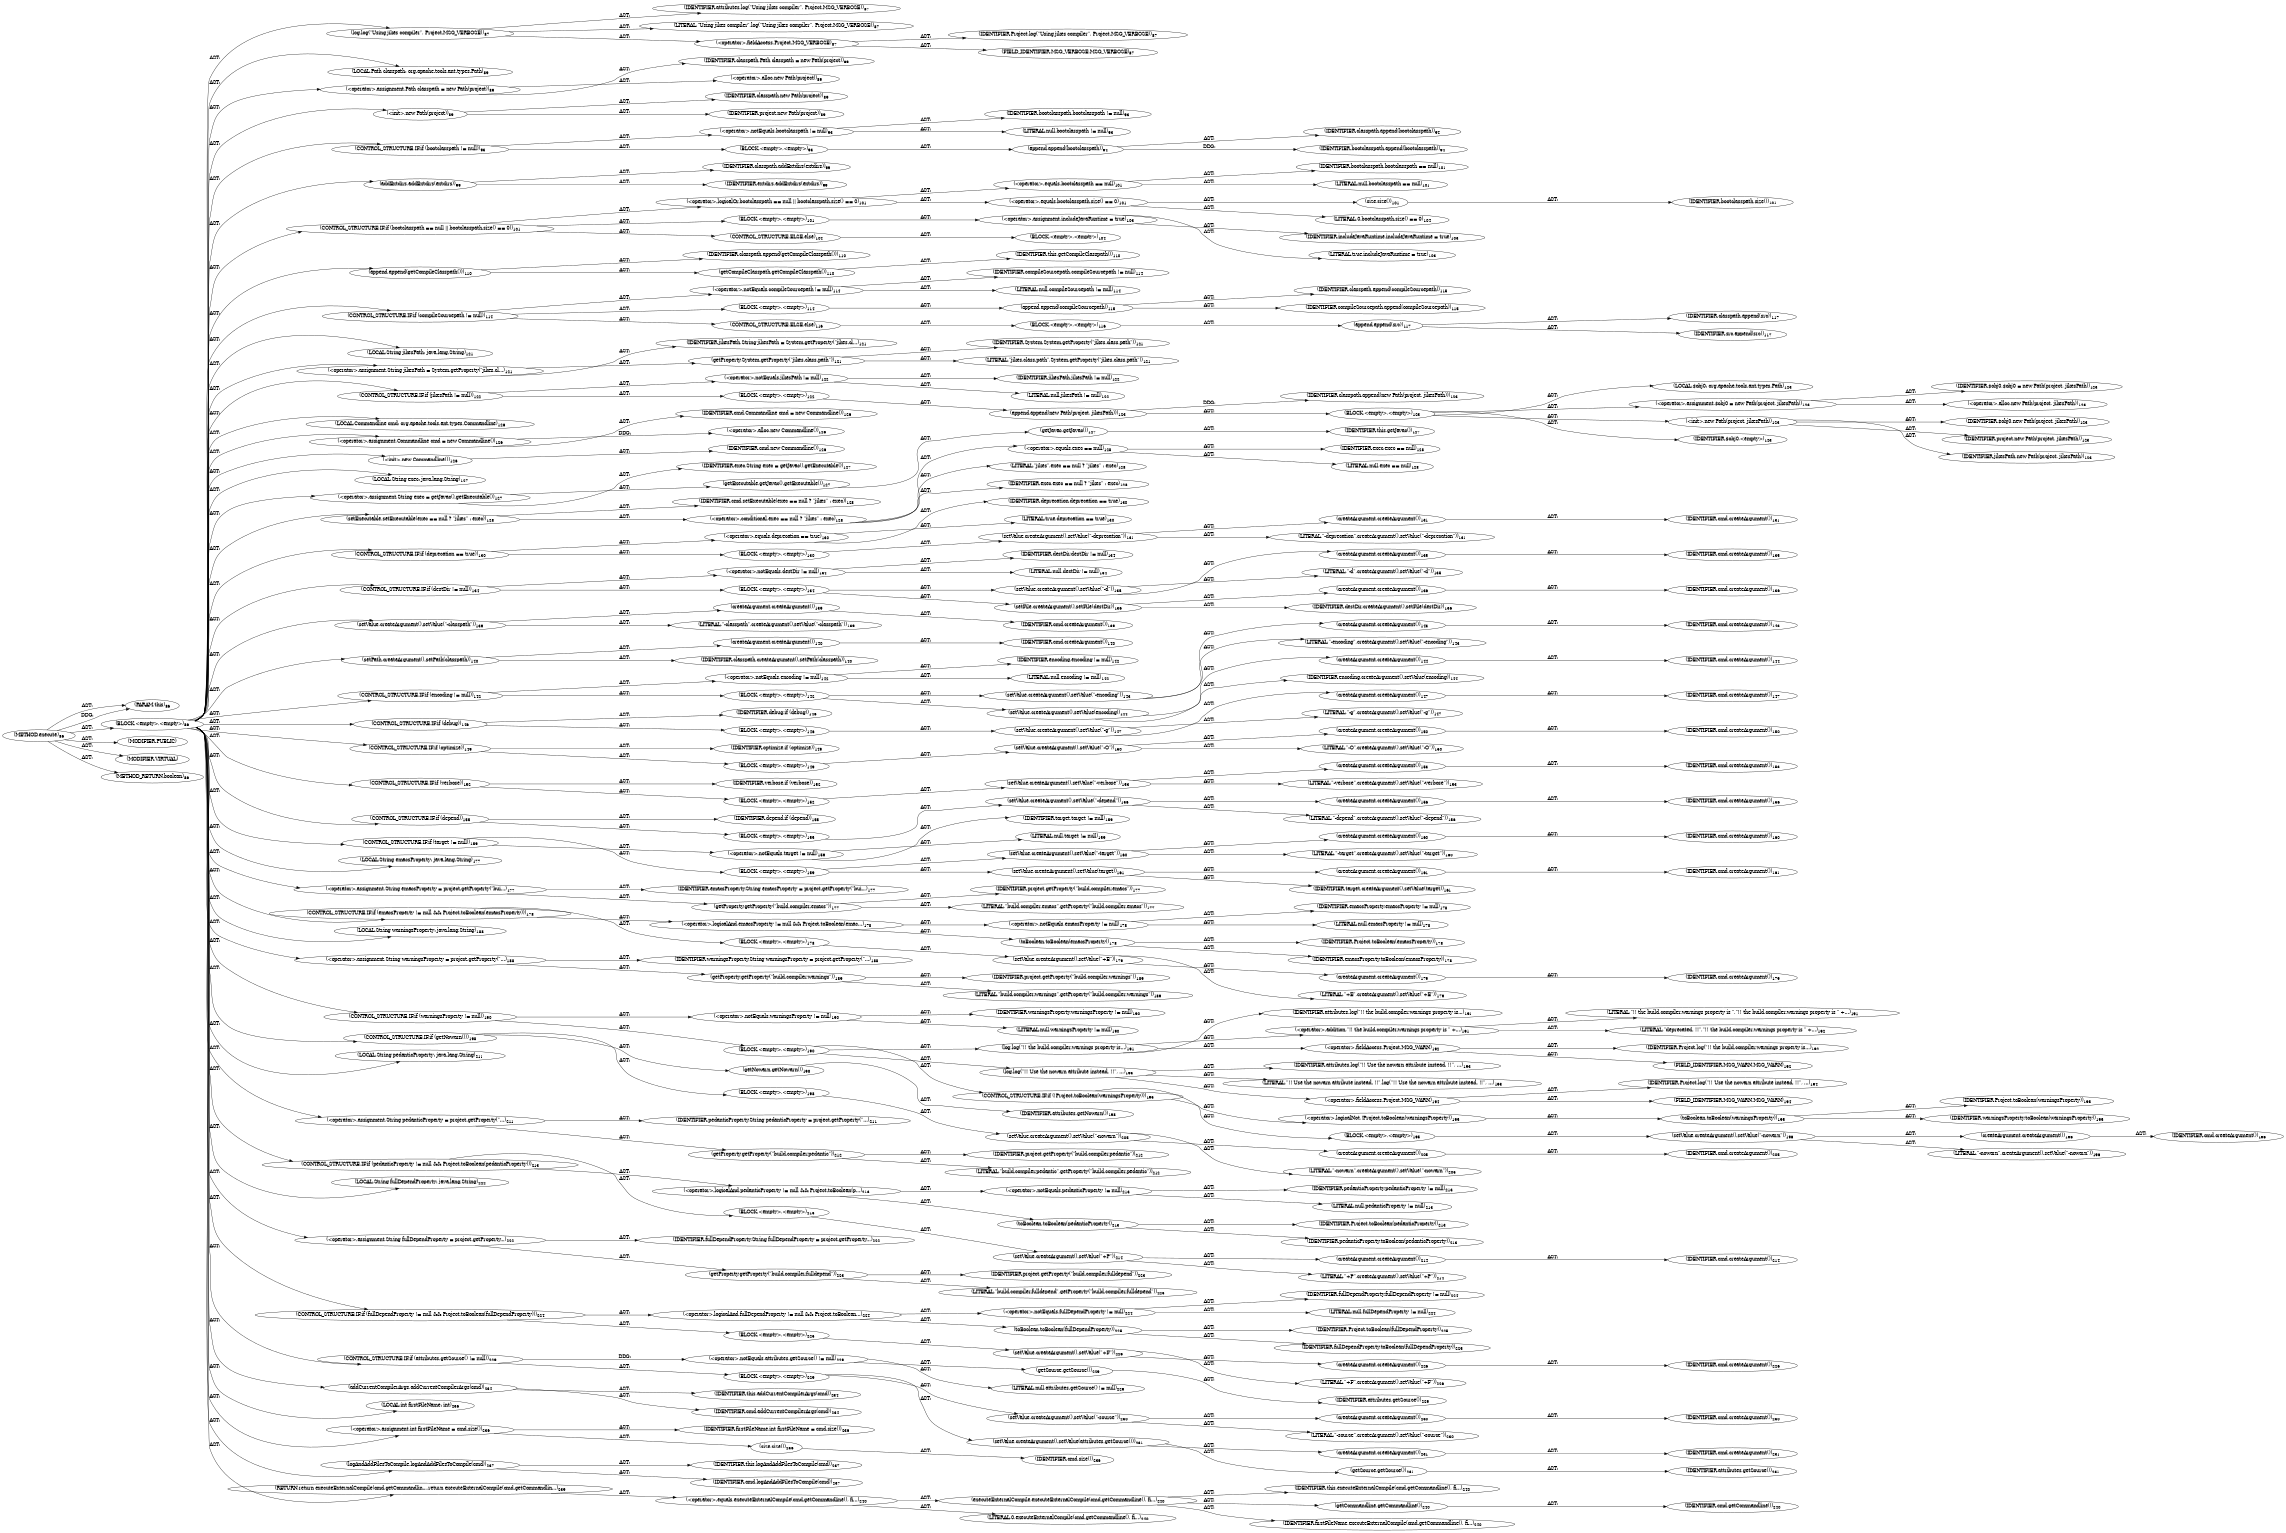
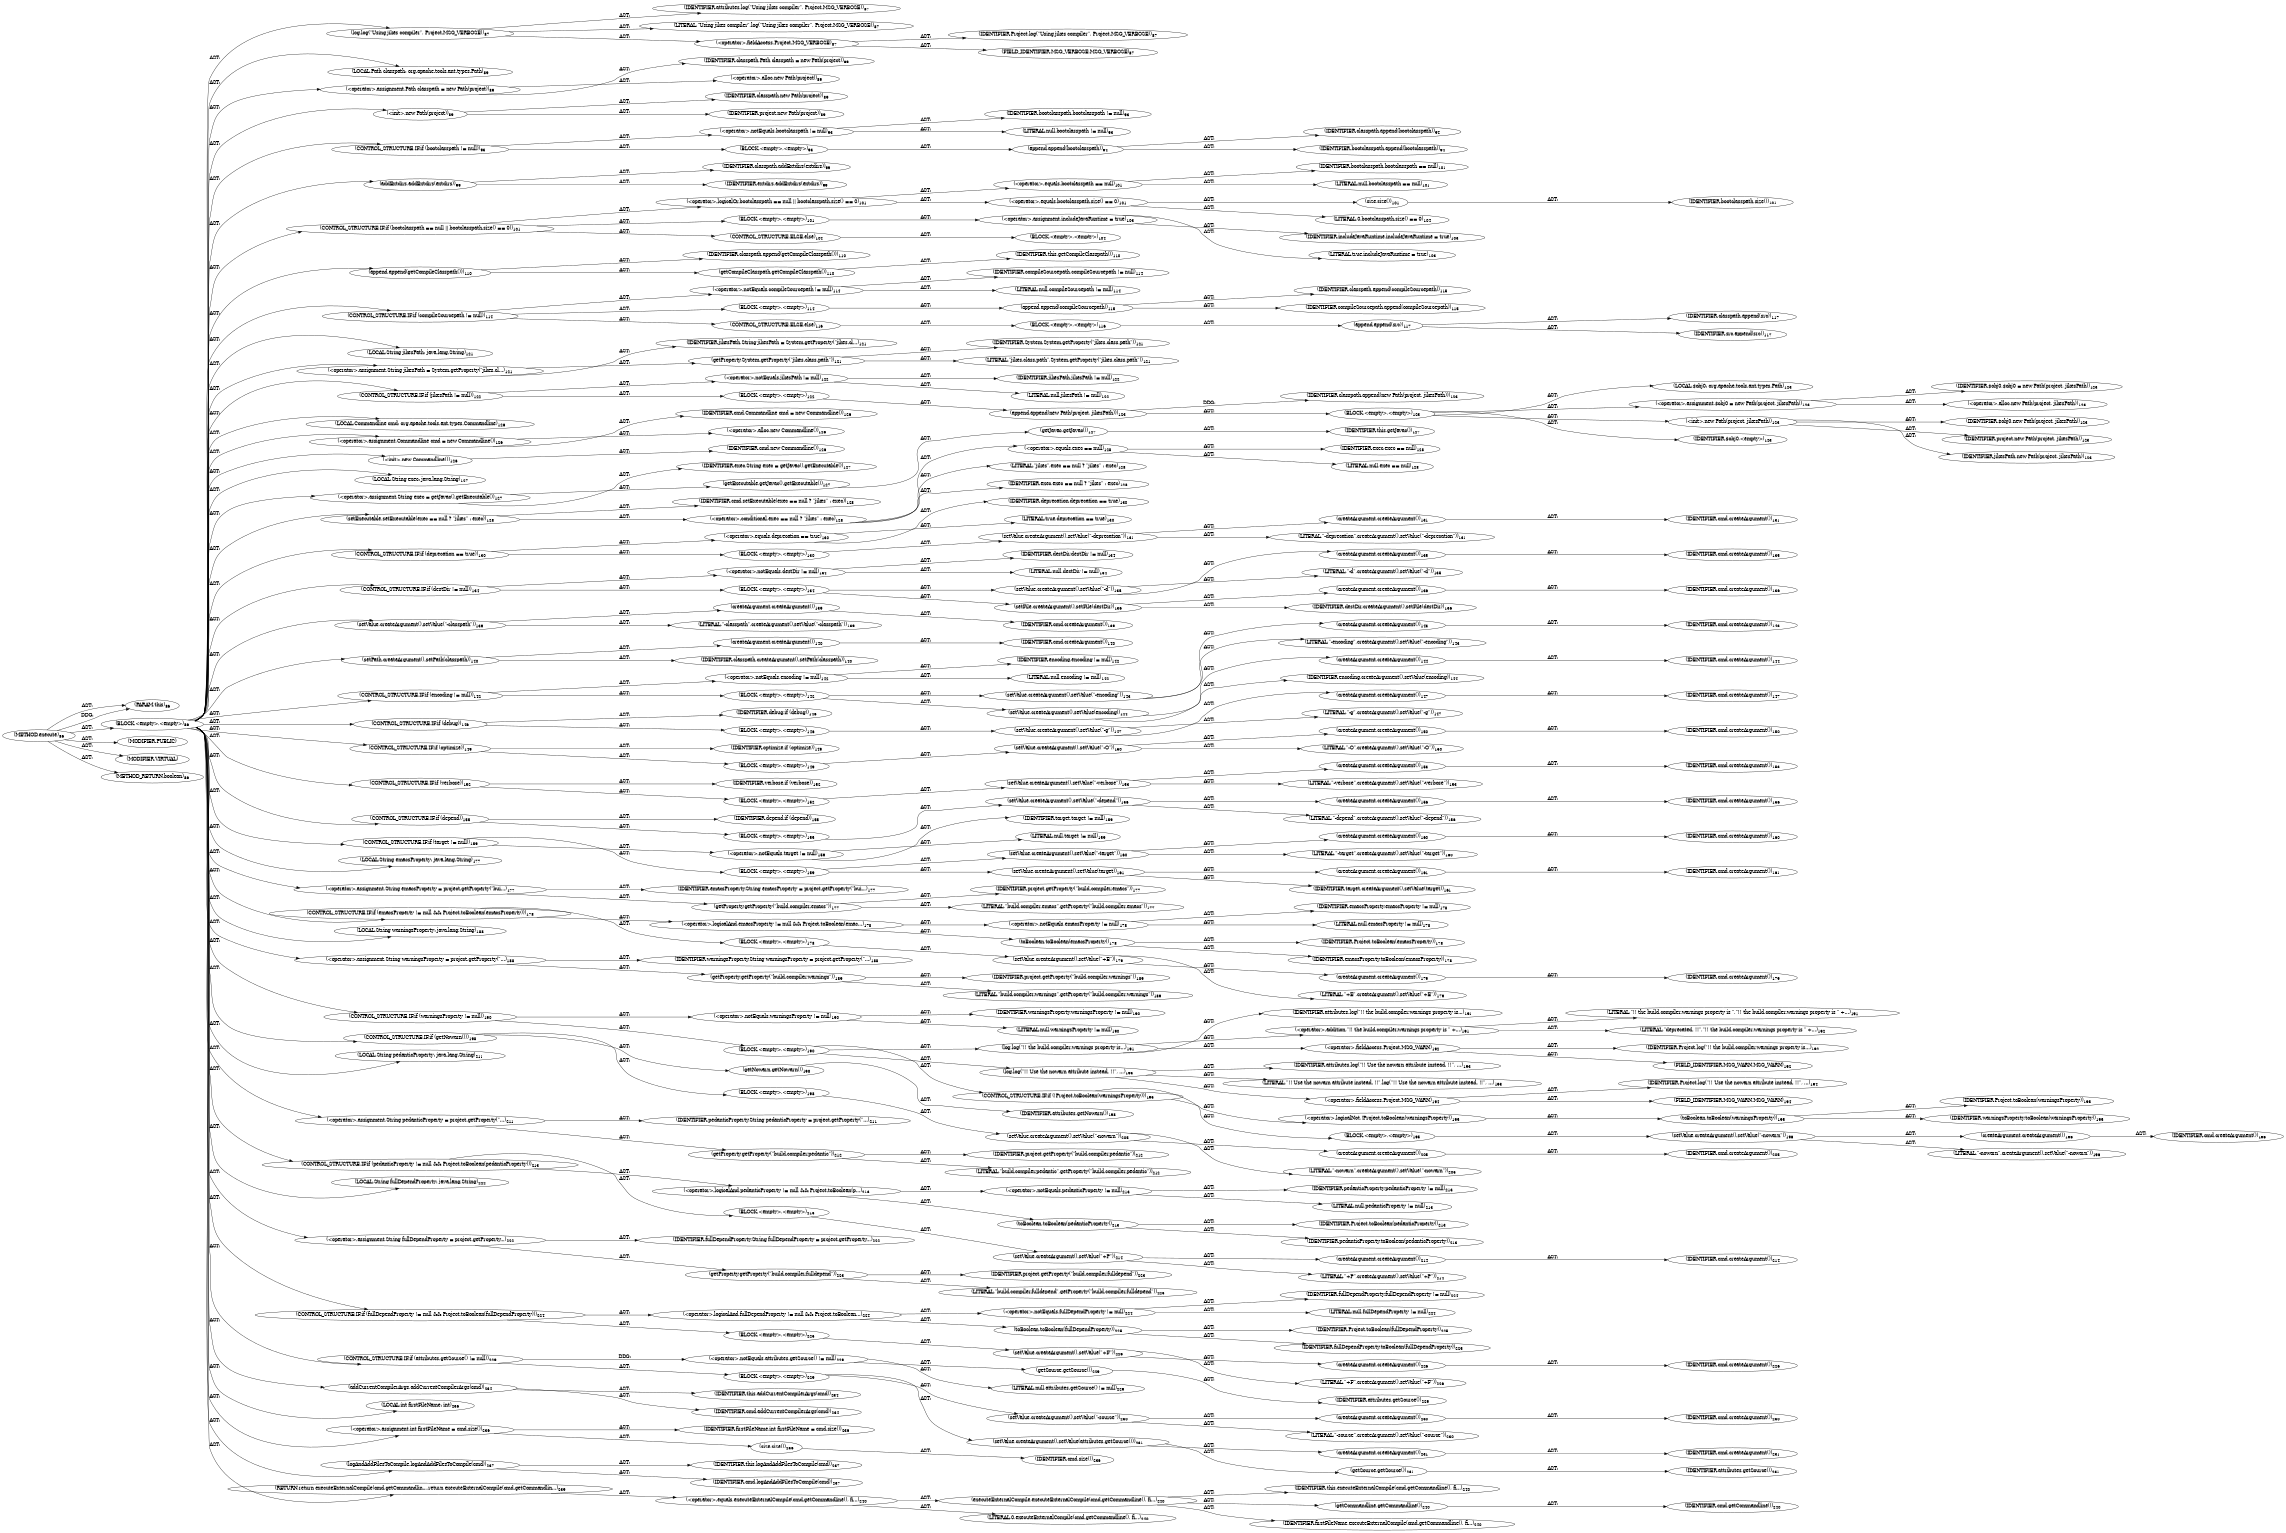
edge "(append,append(bootclasspath))" -> "(IDENTIFIER,bootclasspath,append(bootclasspath))": label "DDG: " -> "AST: "
edge "(<operator>.assignment,Commandline cmd = new Commandline())" -> "(<operator>.alloc,new Commandline())": label "DDG: " -> "AST: "
